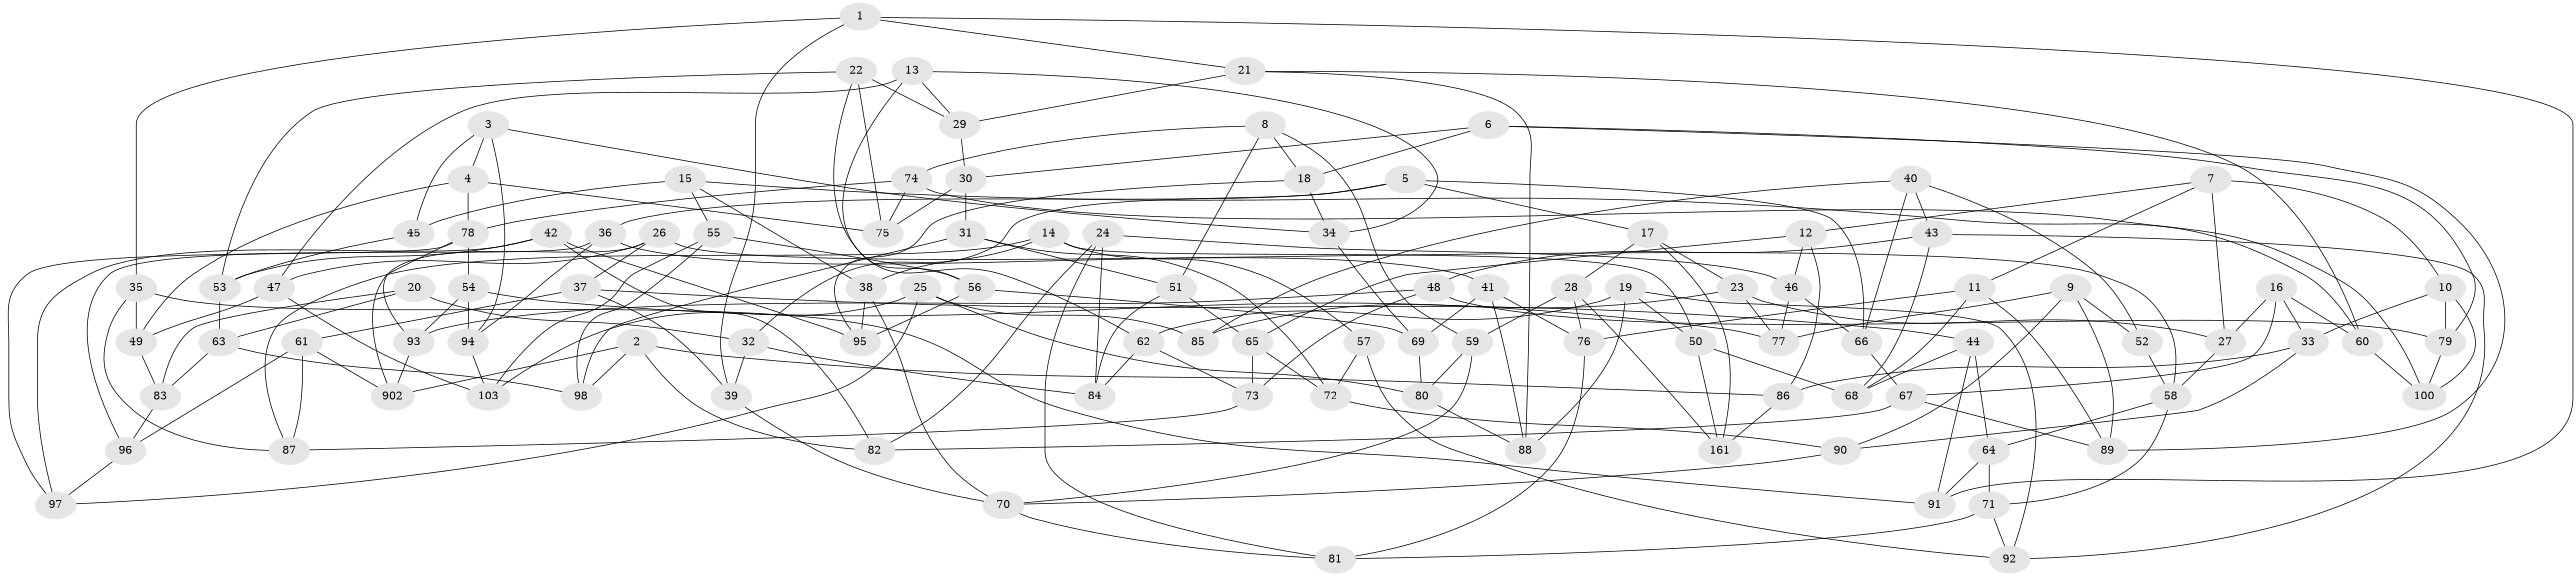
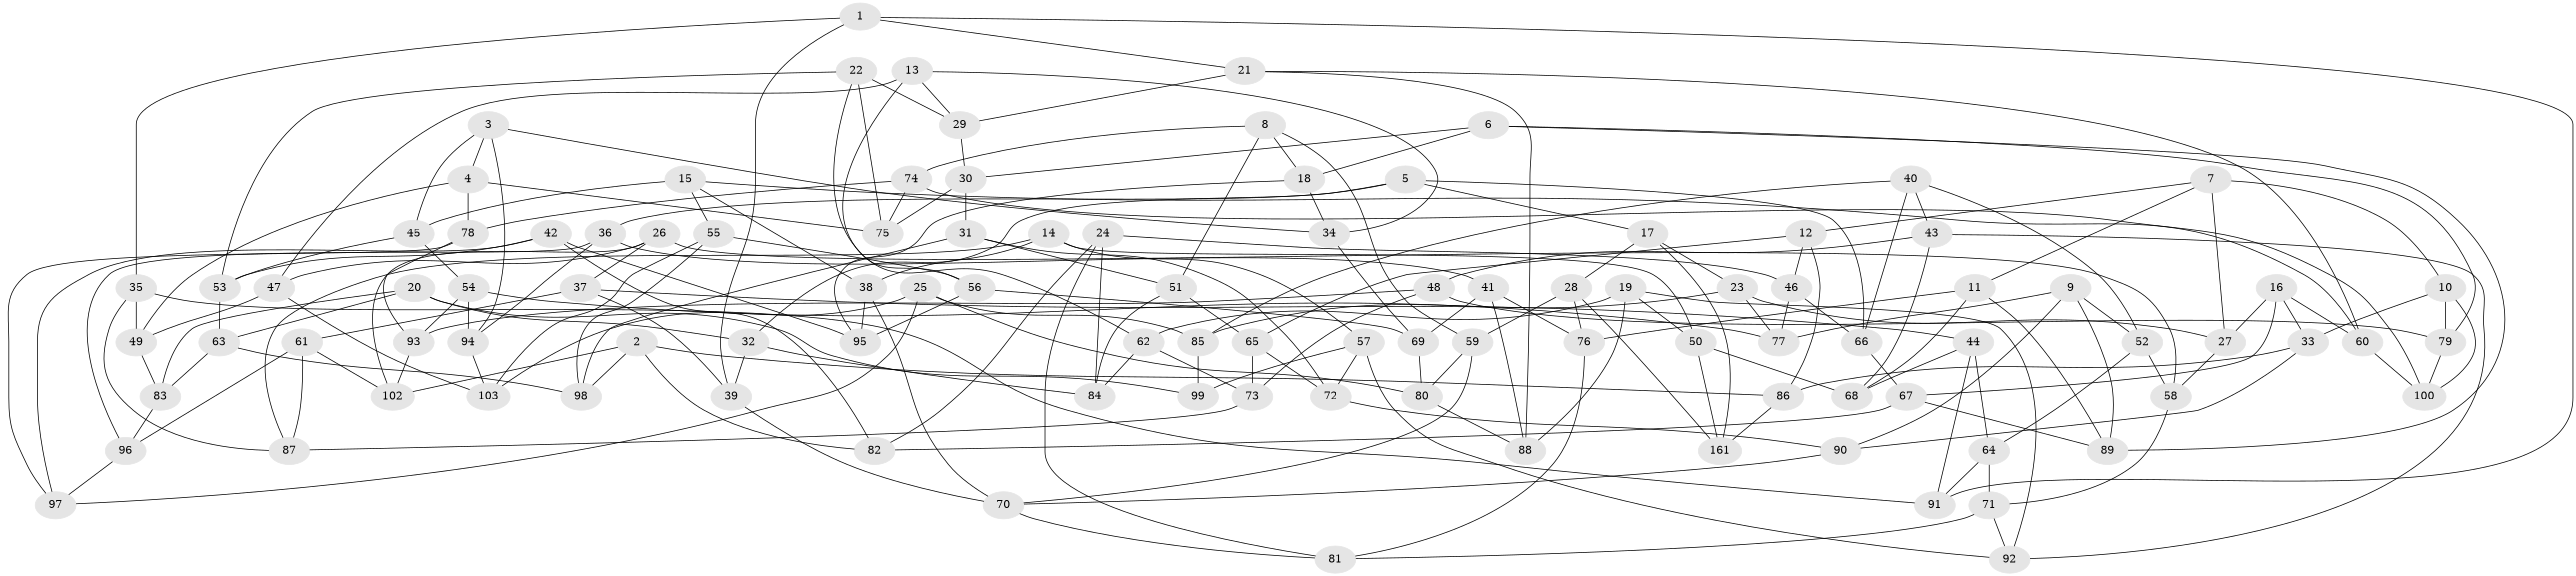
edge "78" -- "54": now "45" -- "54"
node "902": label "902" -> "102"
node "99": added
edge "58" -- "64": now "52" -- "64"
